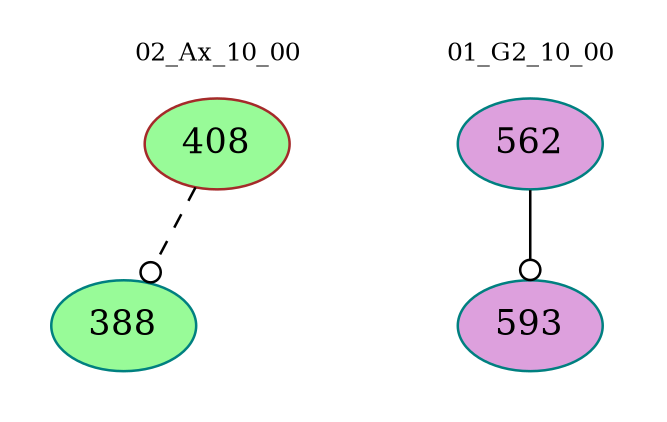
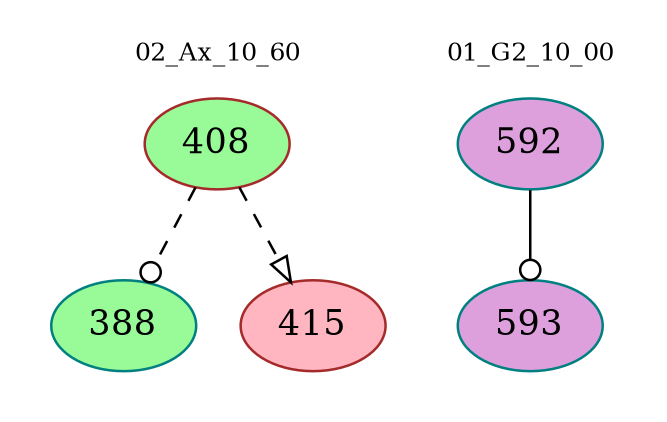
cluster "02_Ax_10_00": label "02_Ax_10_00" -> "02_Ax_10_60"
node "562": label "562" -> "592"
node "415": added
